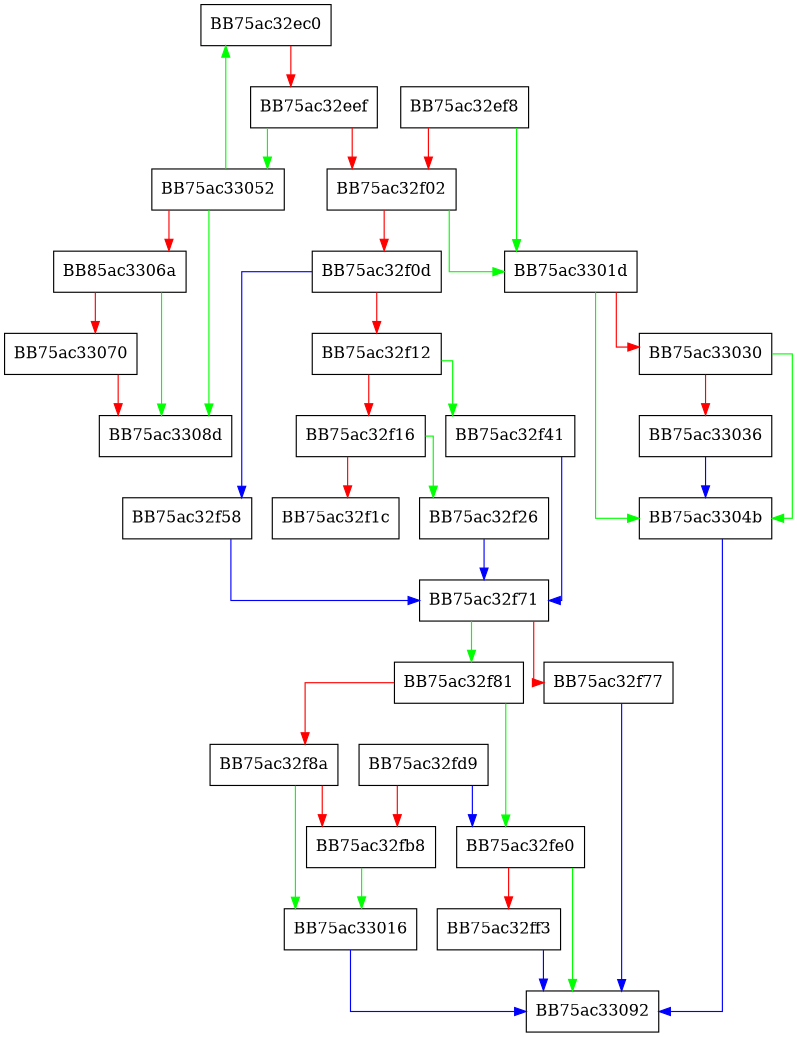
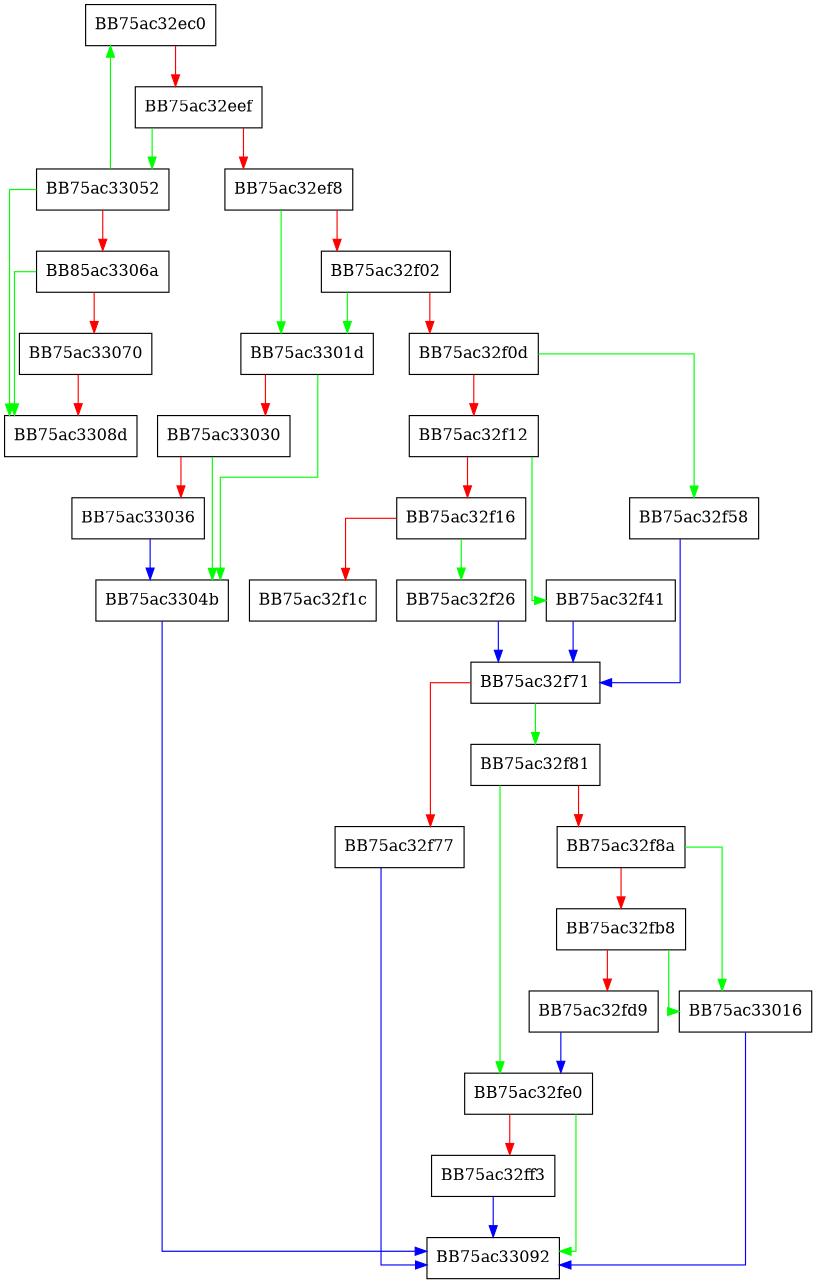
edge "BB75ac32eef" -> "BB75ac32f02": now "BB75ac32eef" -> "BB75ac32ef8"
edge "BB75ac32f0d" -> "BB75ac32f58": color blue -> green
edge "BB75ac32fd9" -> "BB75ac32fb8": reversed
